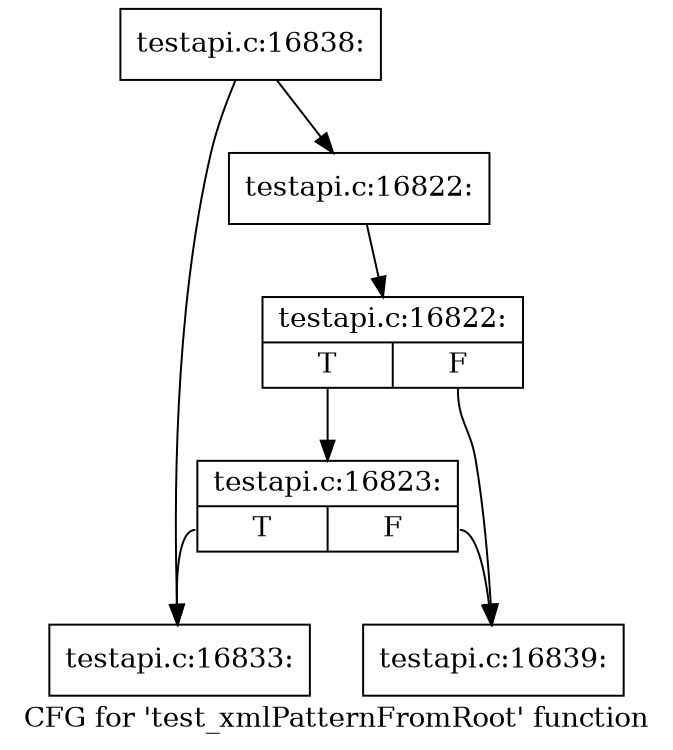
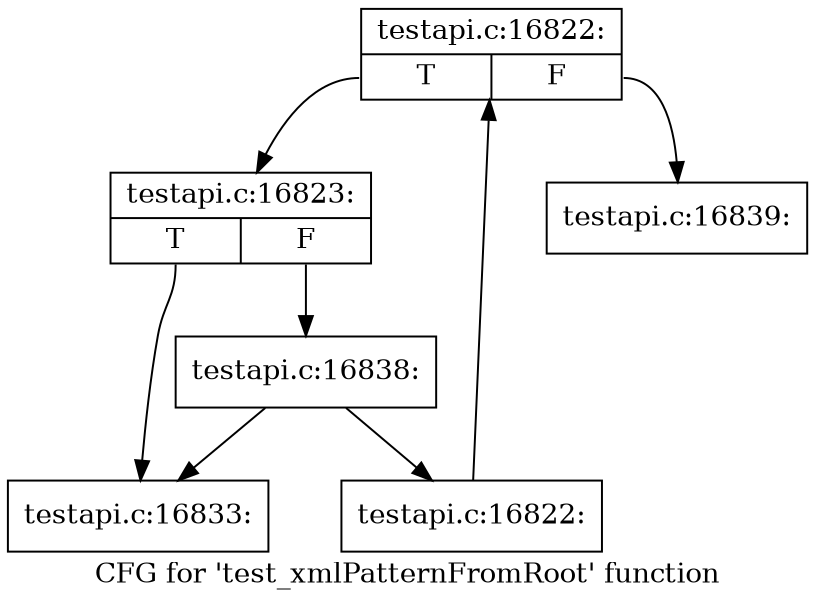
edge "testapi.c:16823:" -> "testapi.c:16839:": now "testapi.c:16823:" -> "testapi.c:16838:"
